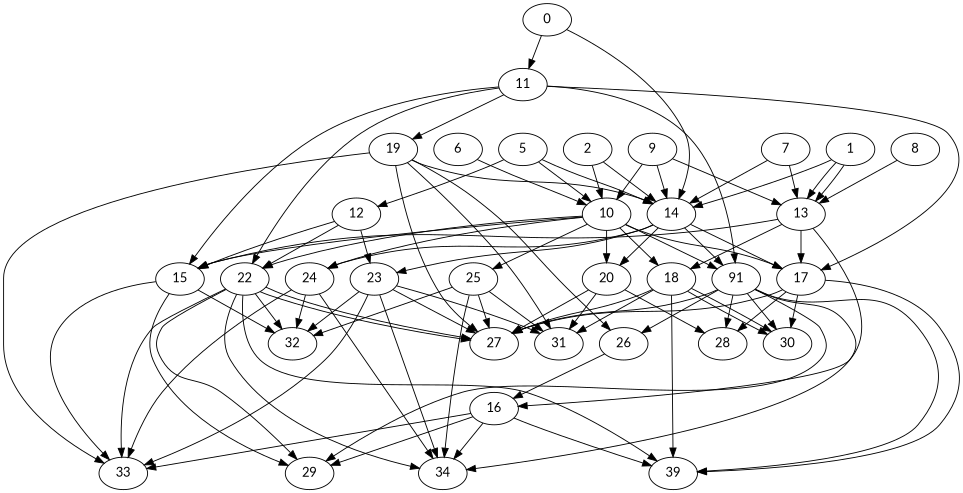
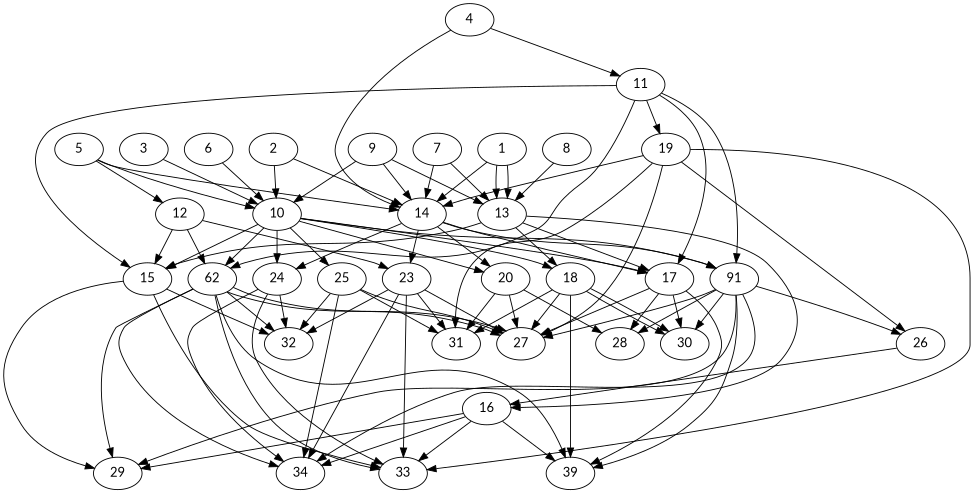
node "0": label "0" -> "4"
node "3": added
node "22": label "22" -> "62"
